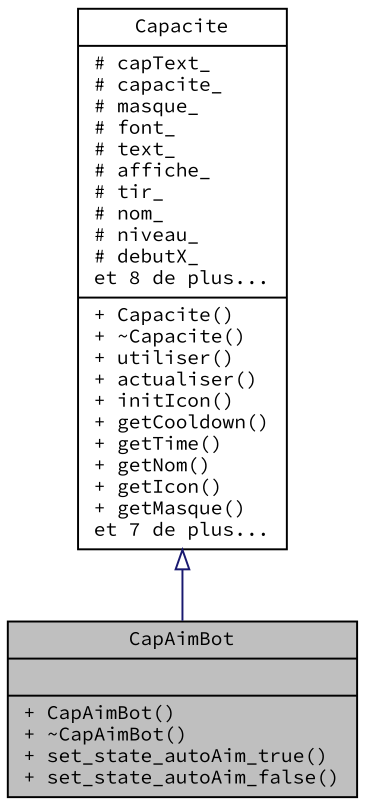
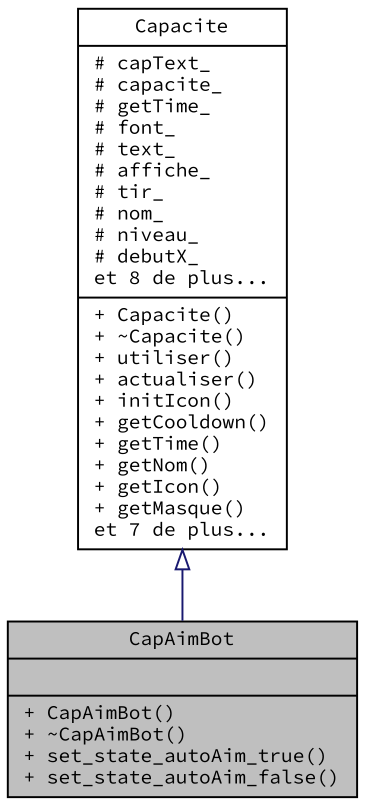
node "Capacite": text "# masque_" -> "# getTime_"
